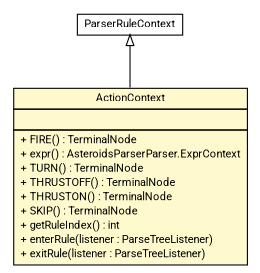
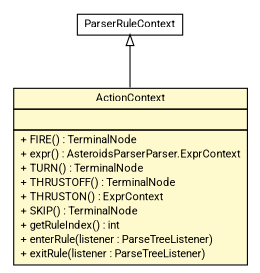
node "ActionContext": text "+ THRUSTON() : TerminalNode" -> "+ THRUSTON() : ExprContext"
